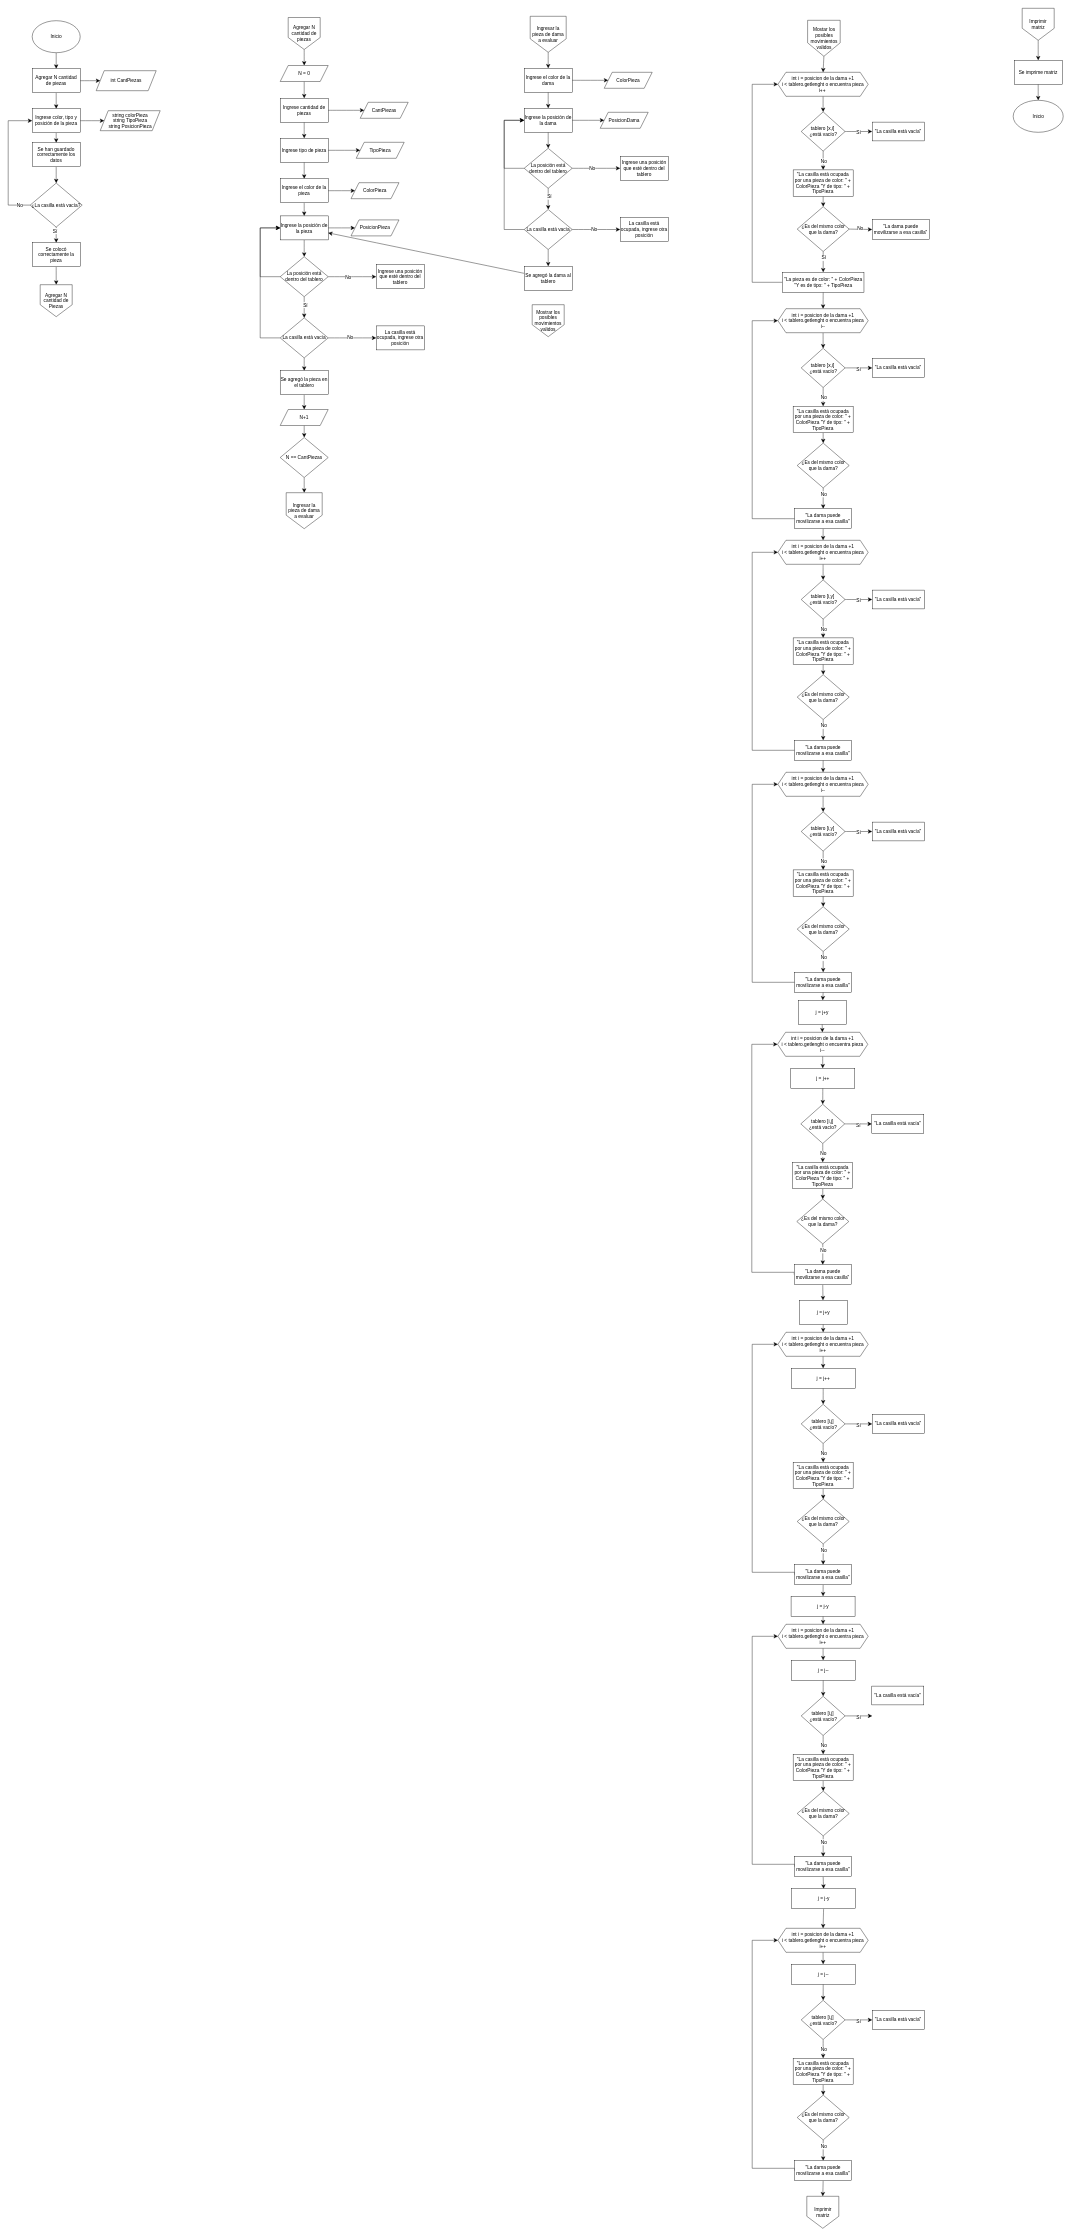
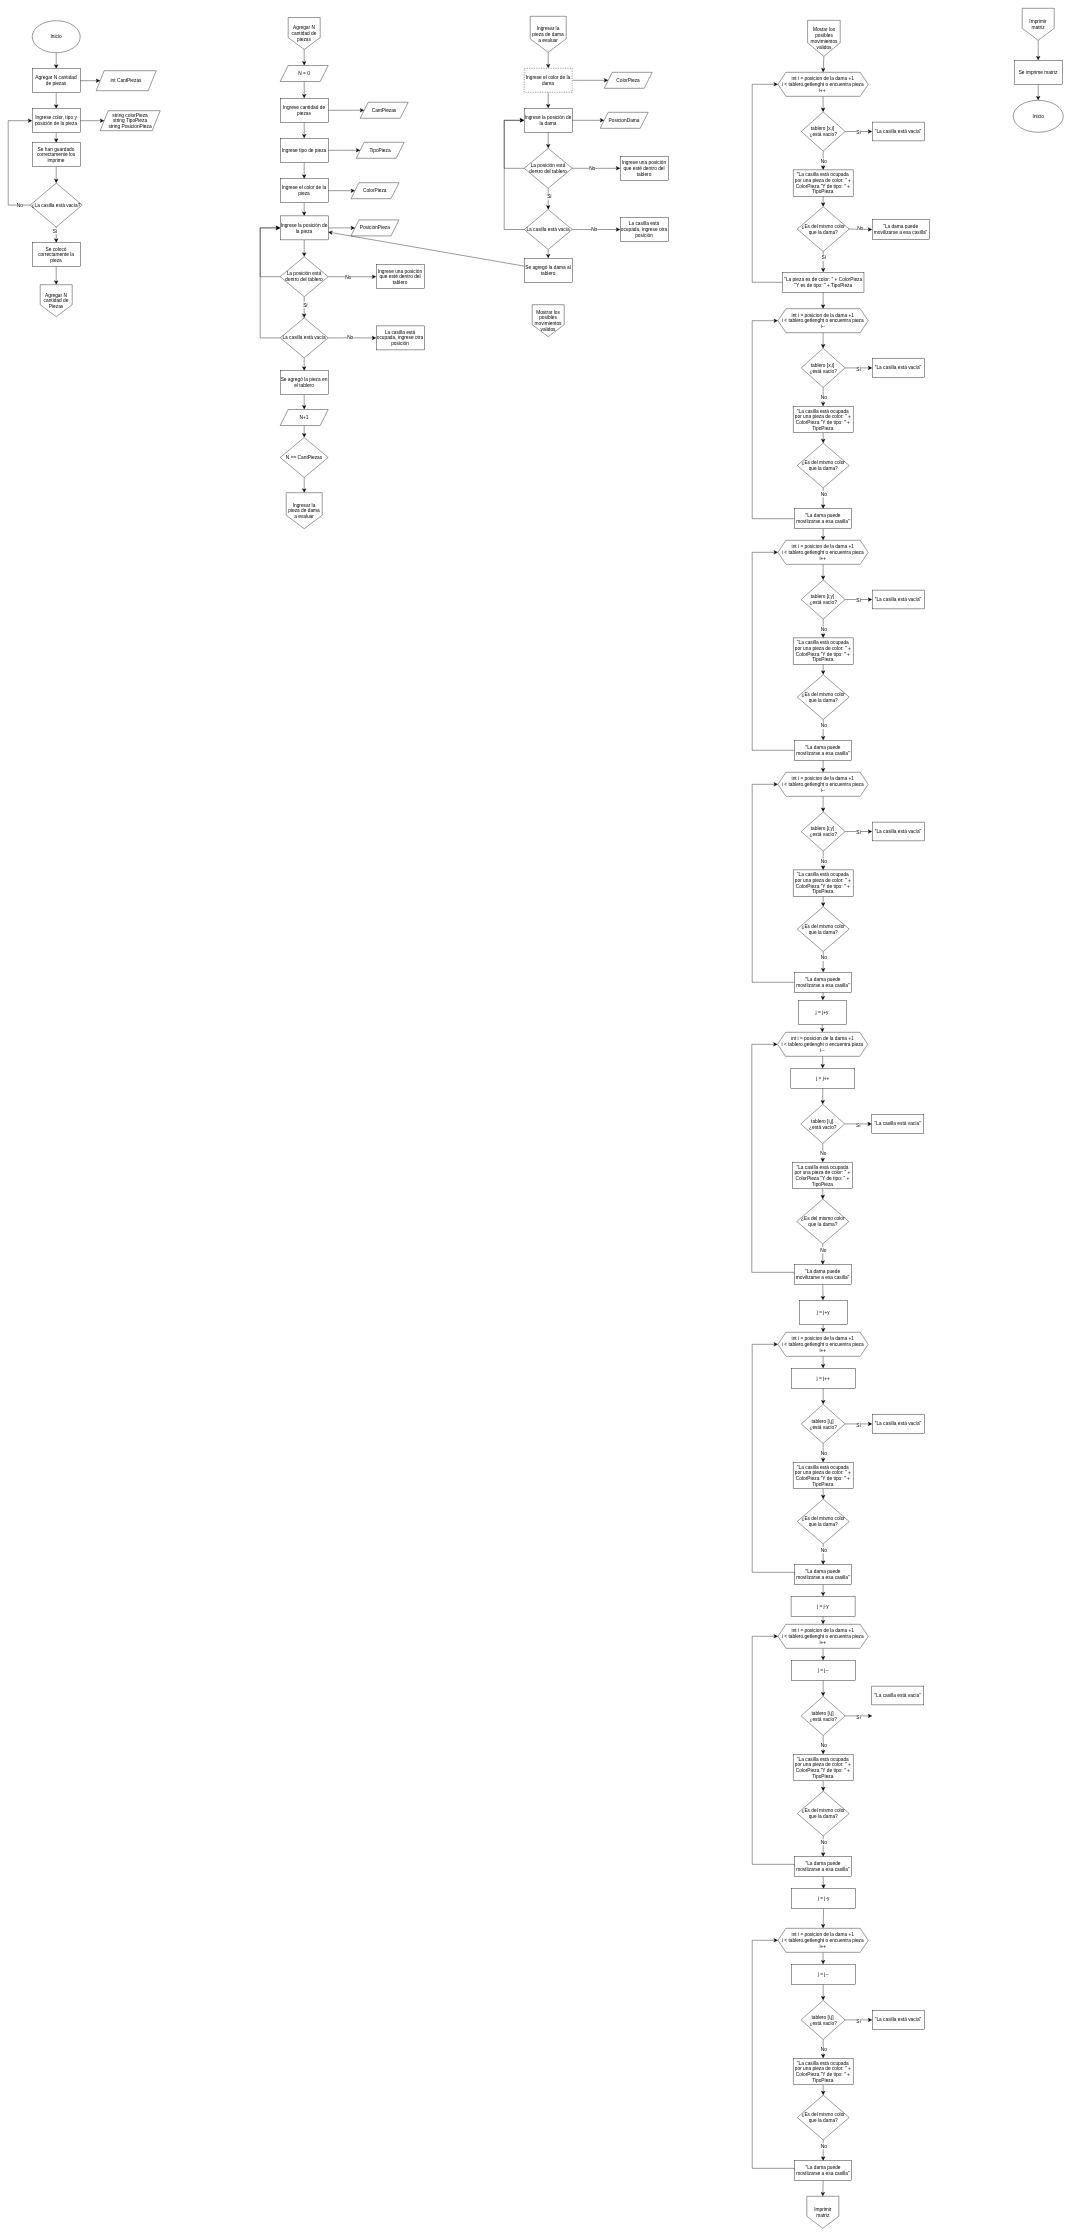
node "Ingrese el color de la dama": style solid -> dashed
node "Se han guardado correctamente los datos": label "Se han guardado correctamente los datos" -> "Se han guardado correctamente los imprime"
node "Se agregó la dama al tablero": moved (548, 278) -> (548, 270)
